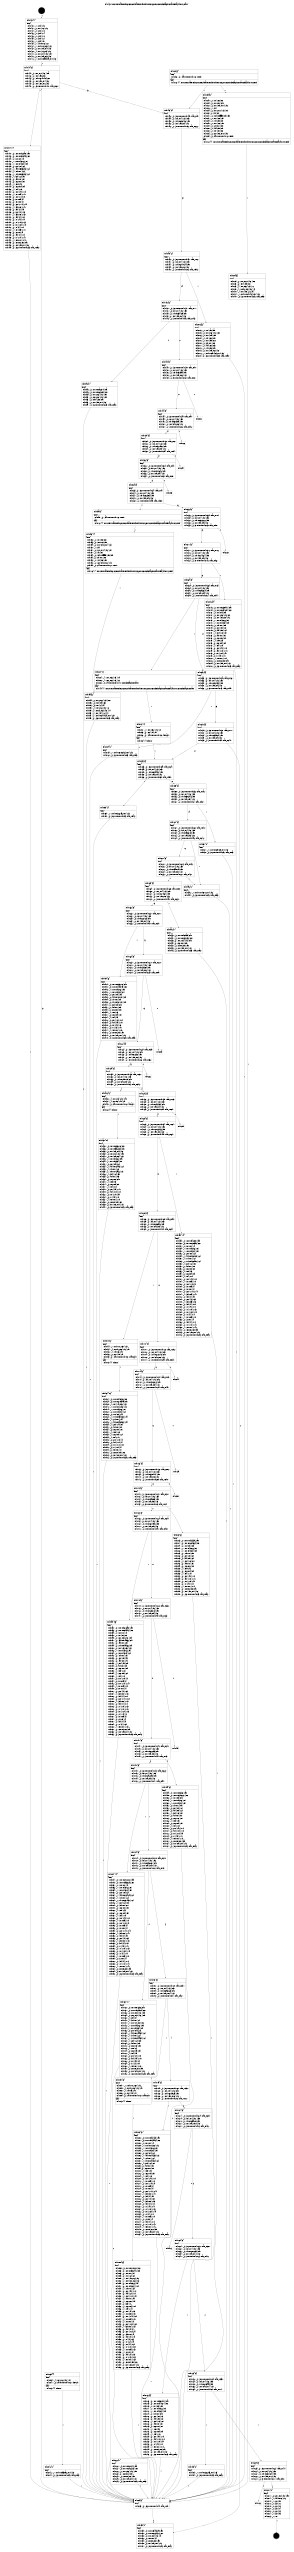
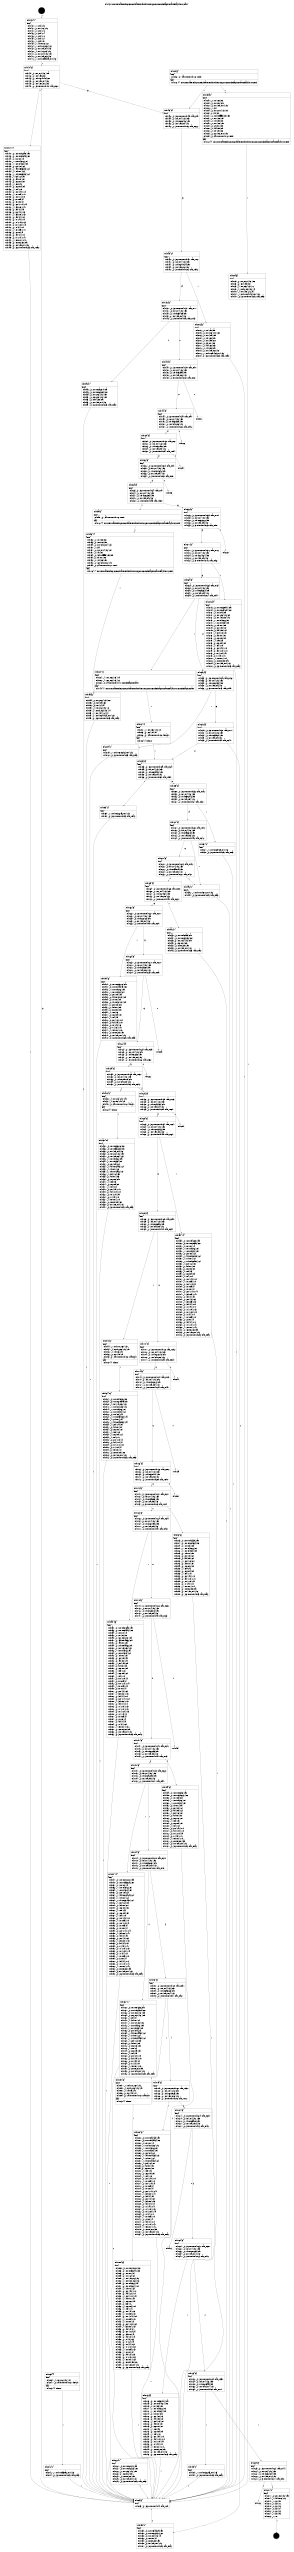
edge "0x4022f5 [5]" -> "0x401c9b [27]": reversed
